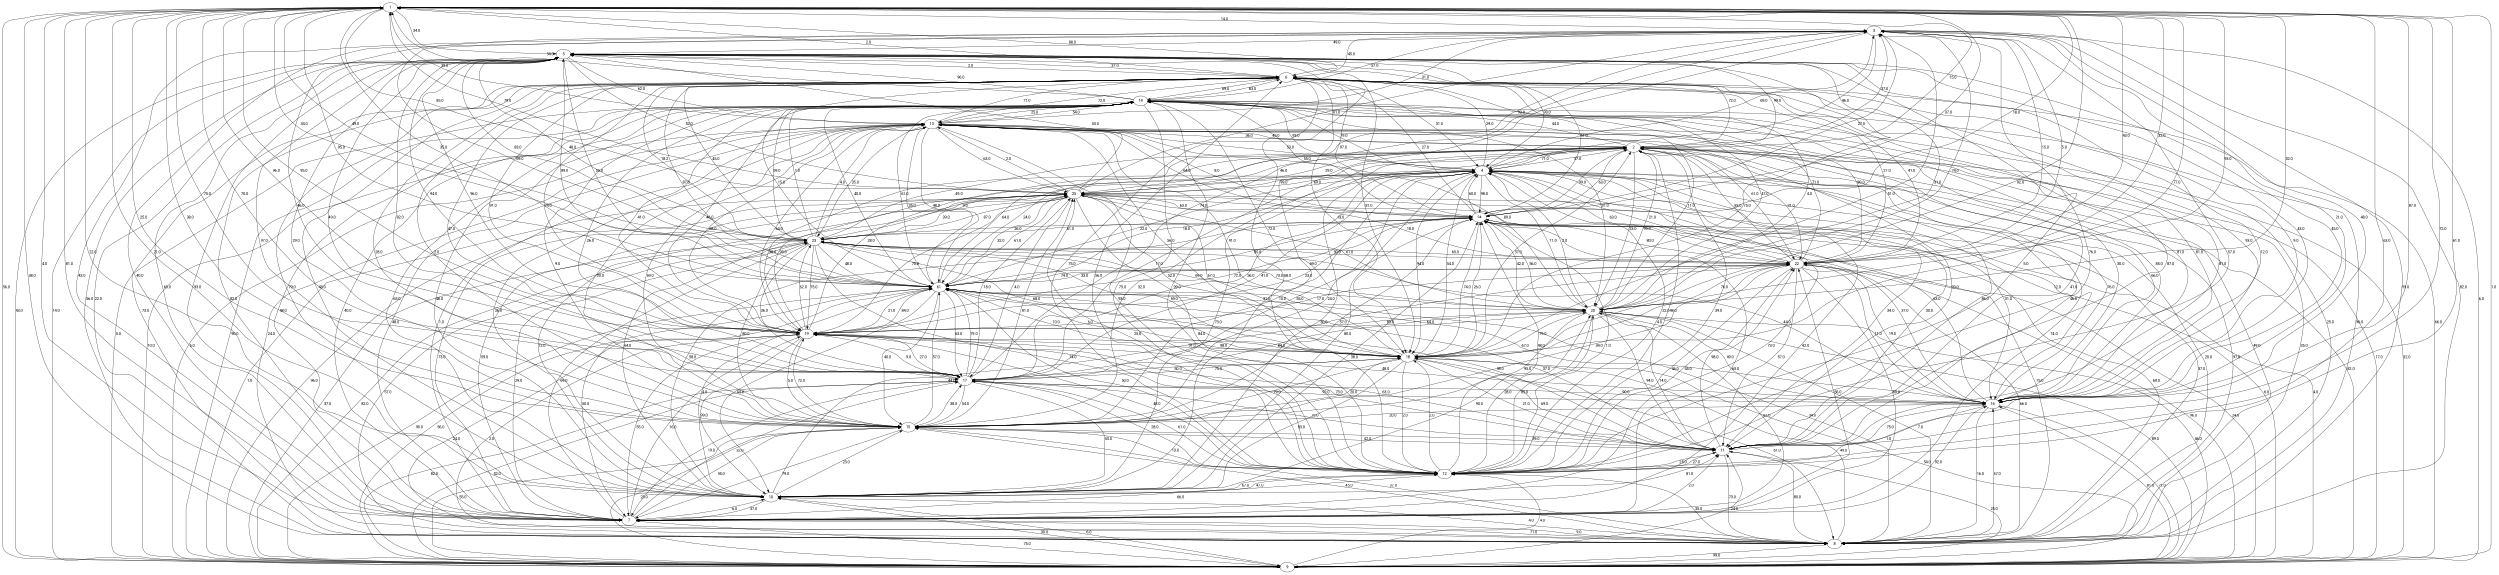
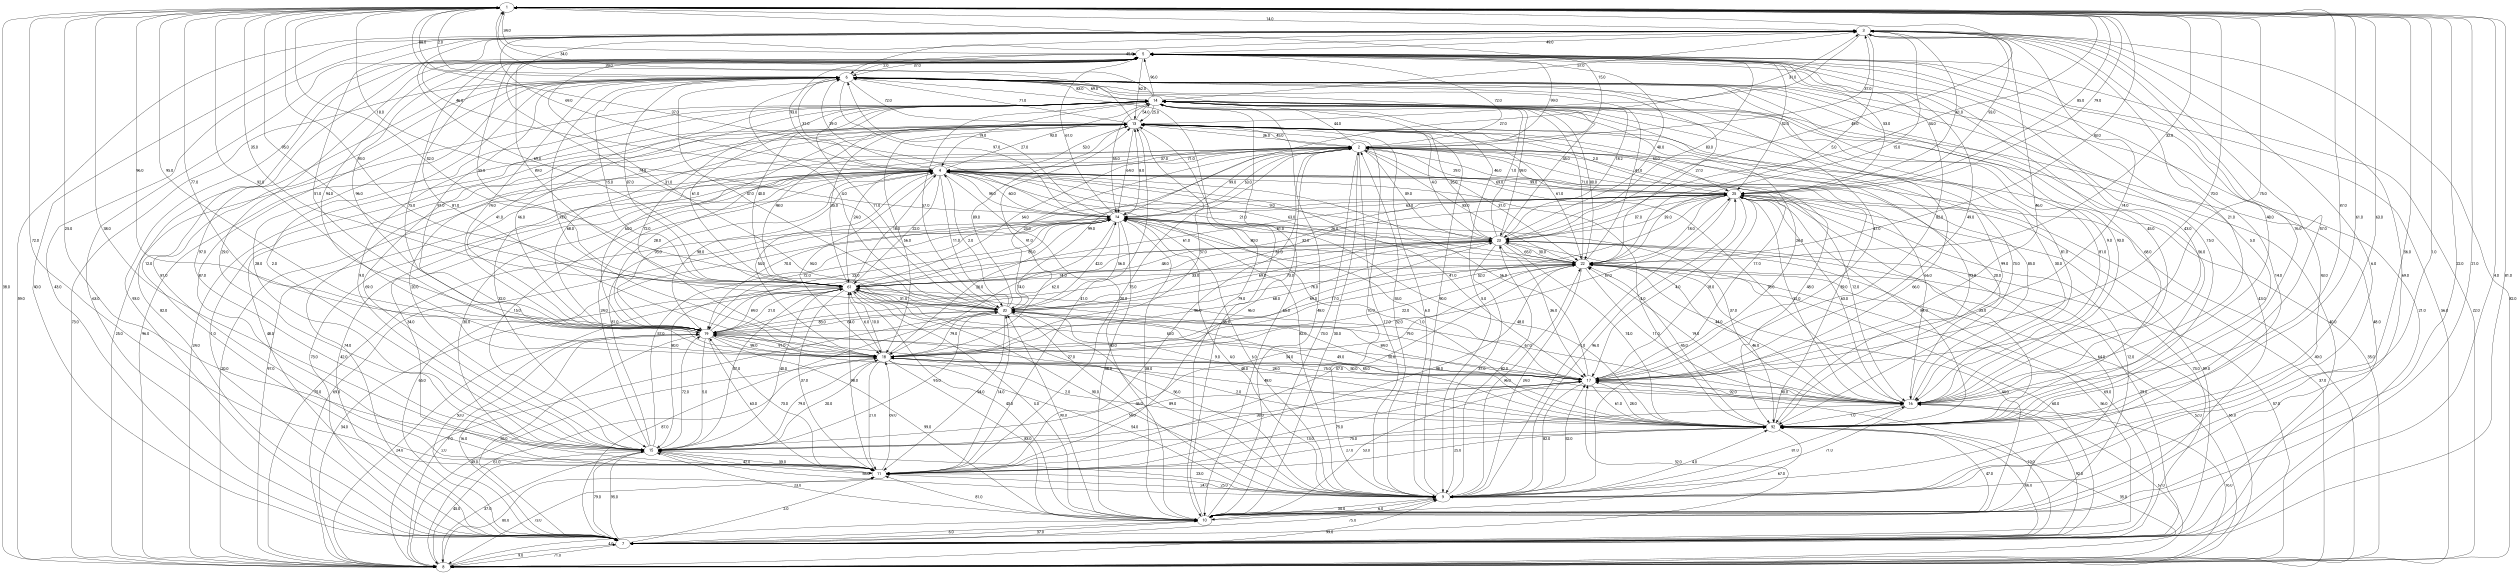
edge "16" -> "15": now "16" -> "2"
node "12": label "12" -> "92"
edge "8" -> "22": added, label "52.0"
edge "7" -> "6": added, label "21.0"
